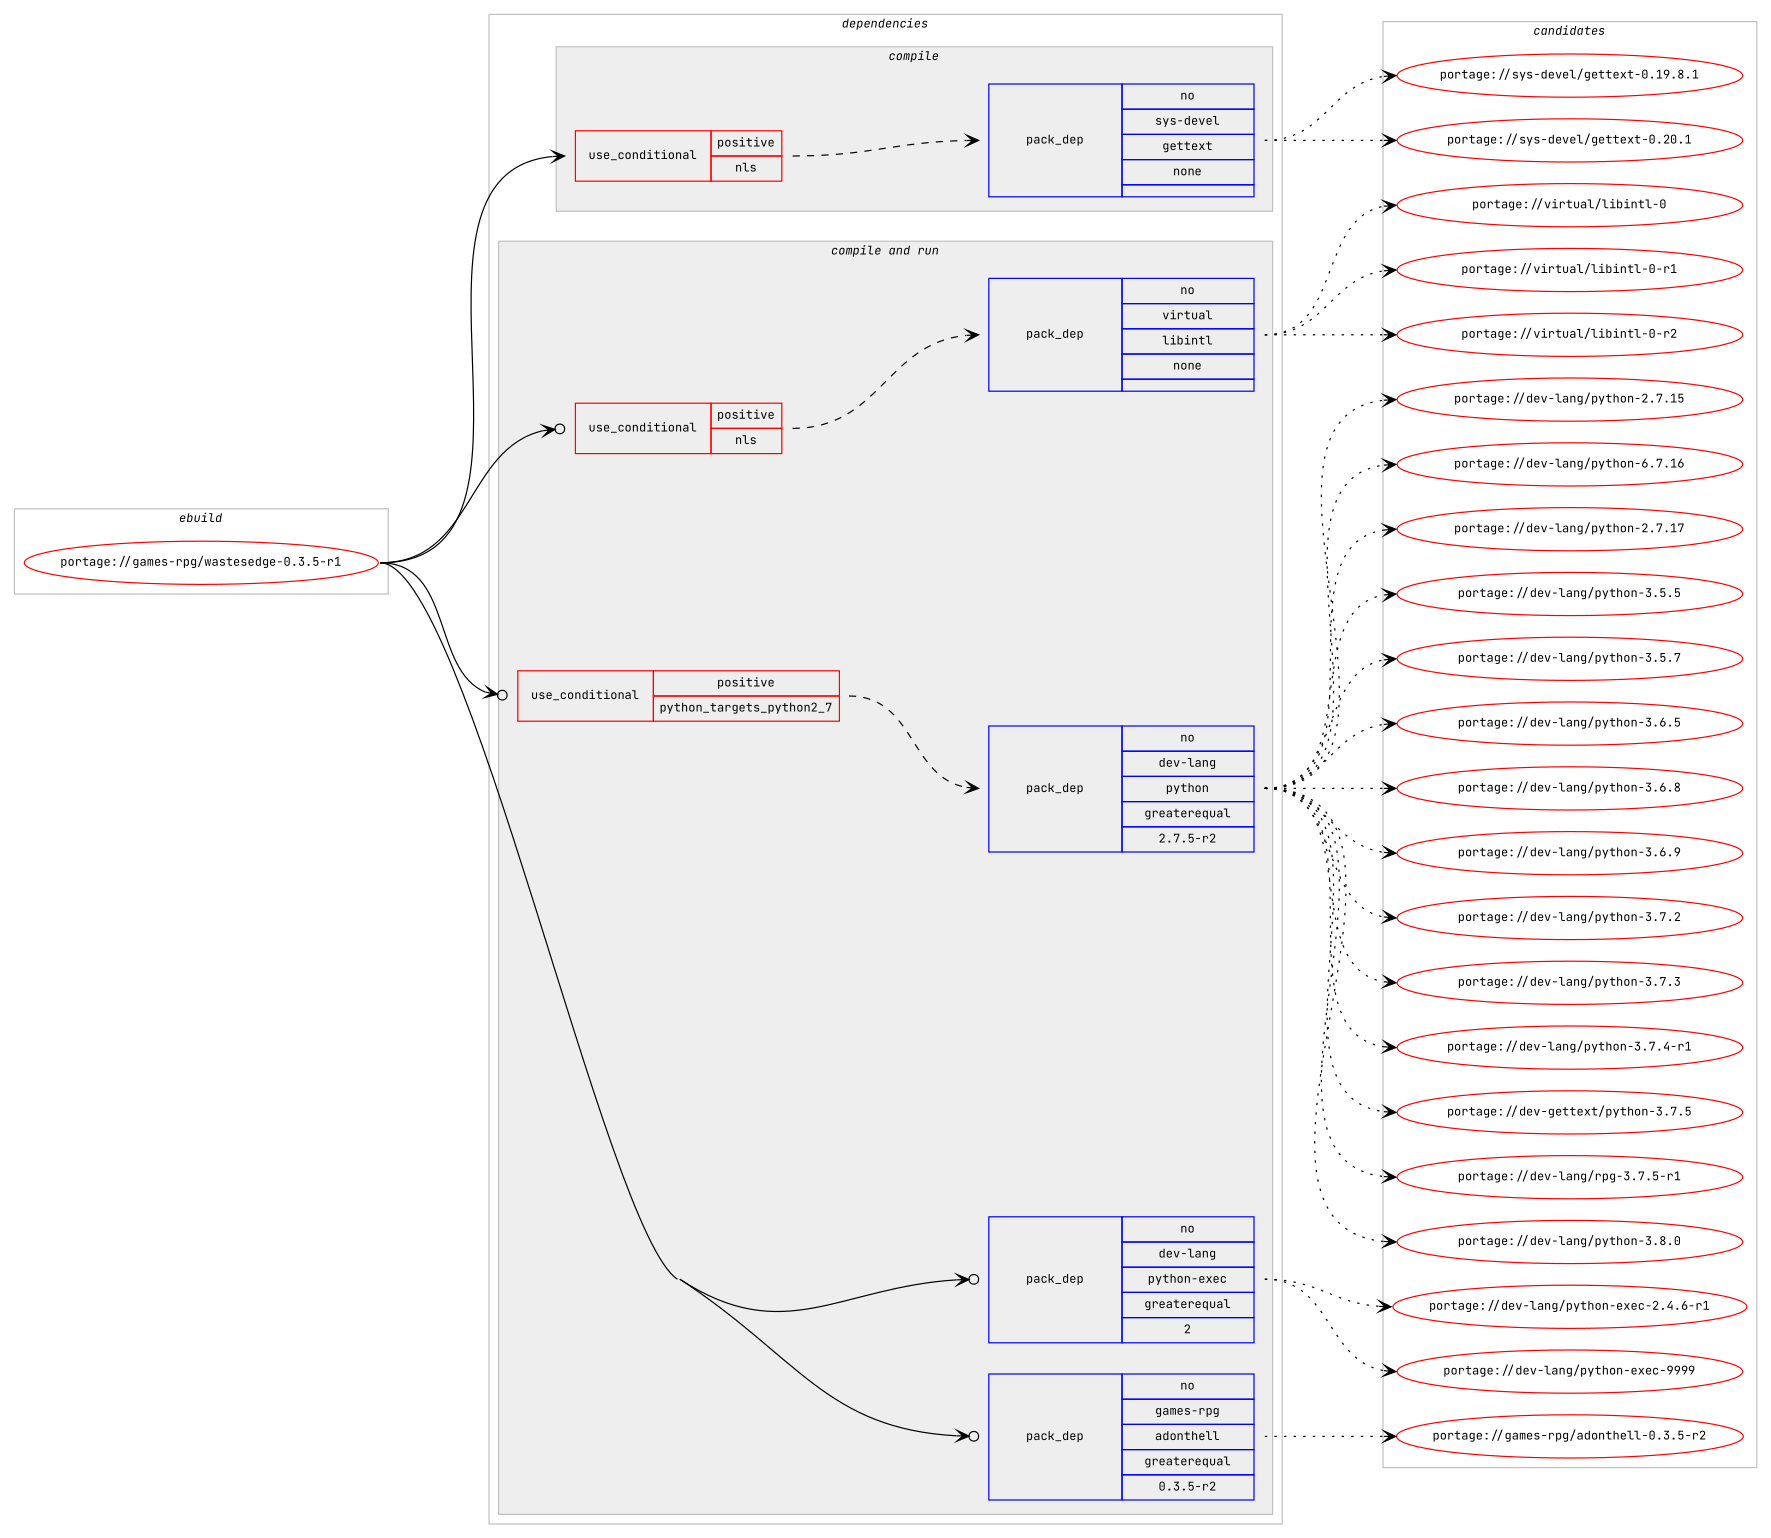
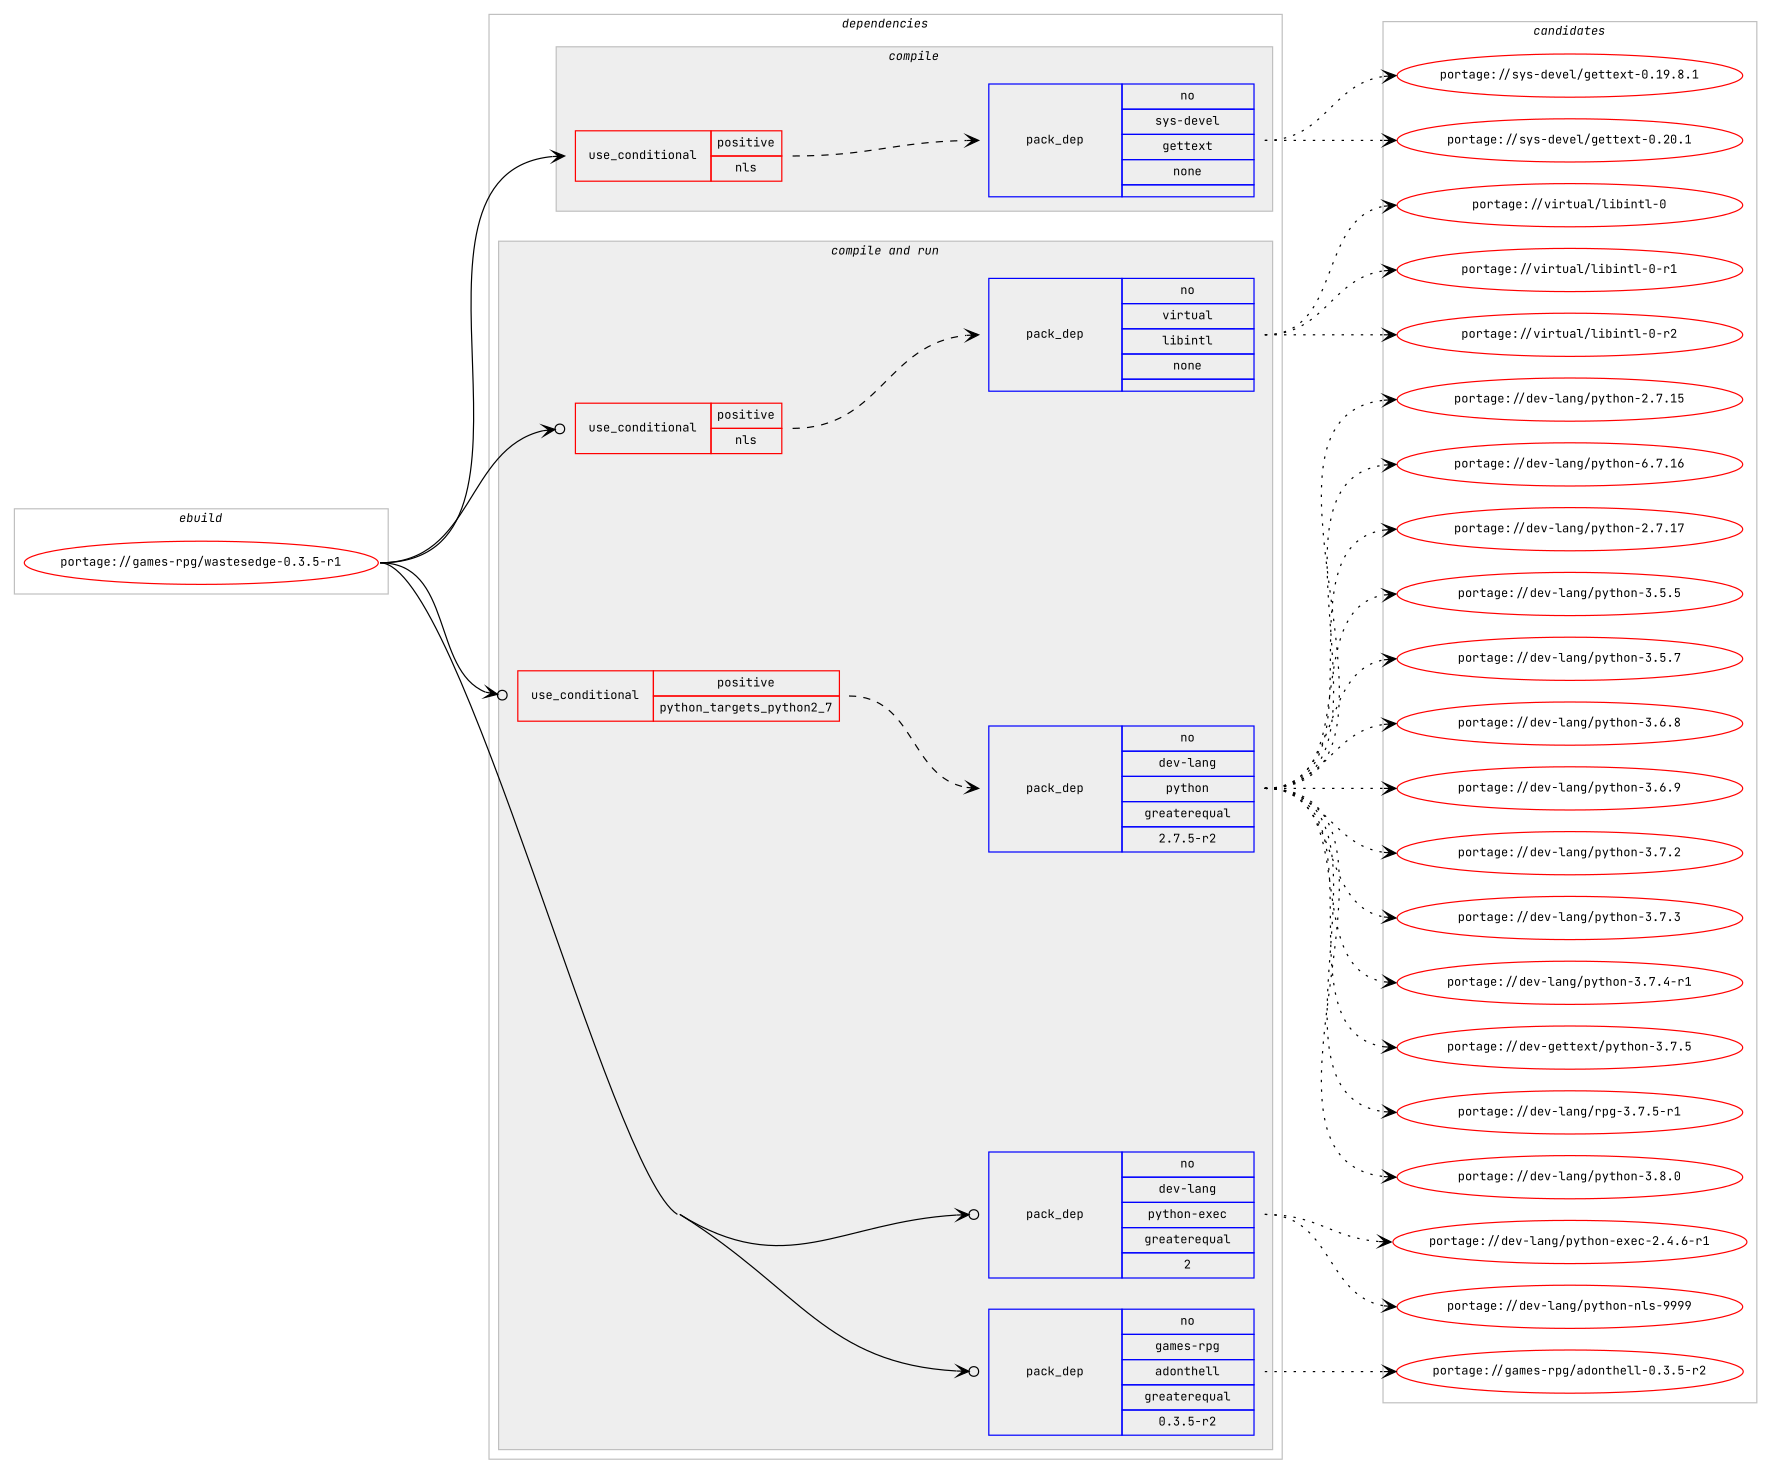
node "portage://dev-lang/python-3.6.5": removed
node "portage://dev-lang/python-exec-9999": label "portage://dev-lang/python-exec-9999" -> "portage://dev-lang/python-nls-9999"
